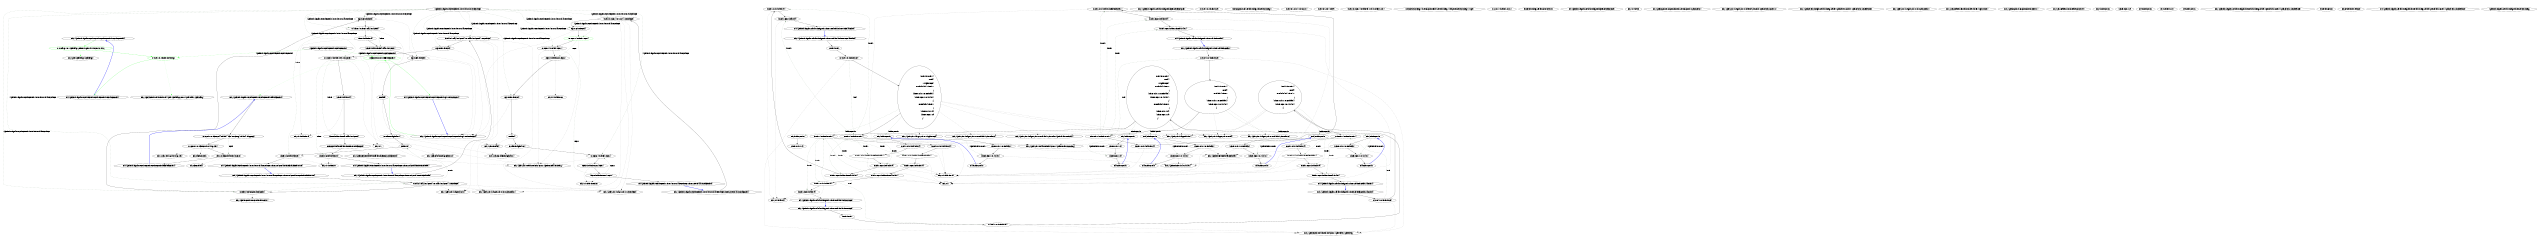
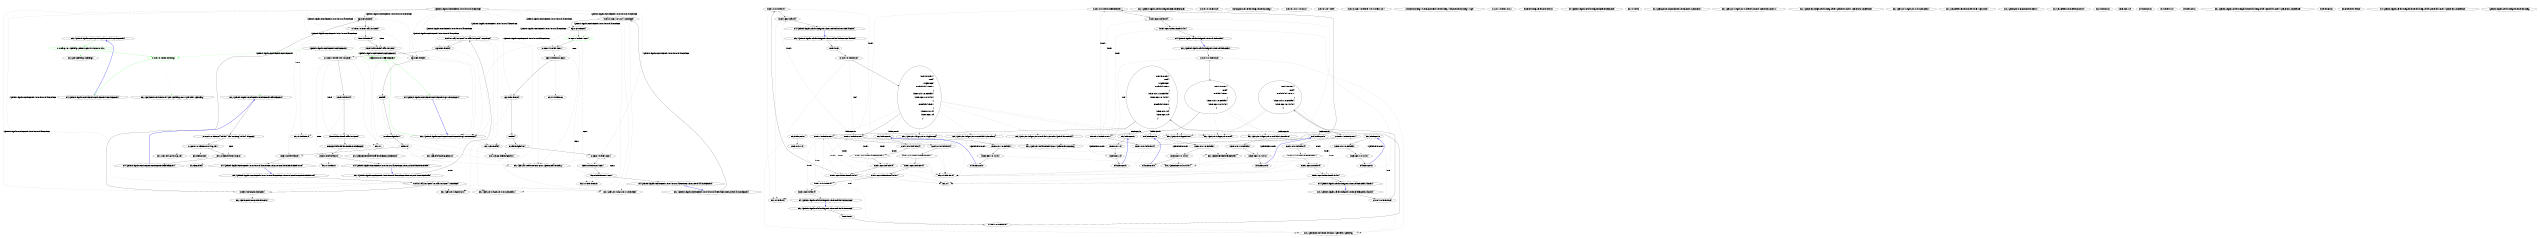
edge "var weapon1 = kernel.Get<IWeapon>()" -> "weapon3.ShouldNotBeSameAs(weapon1)": added, label "weapon1"
